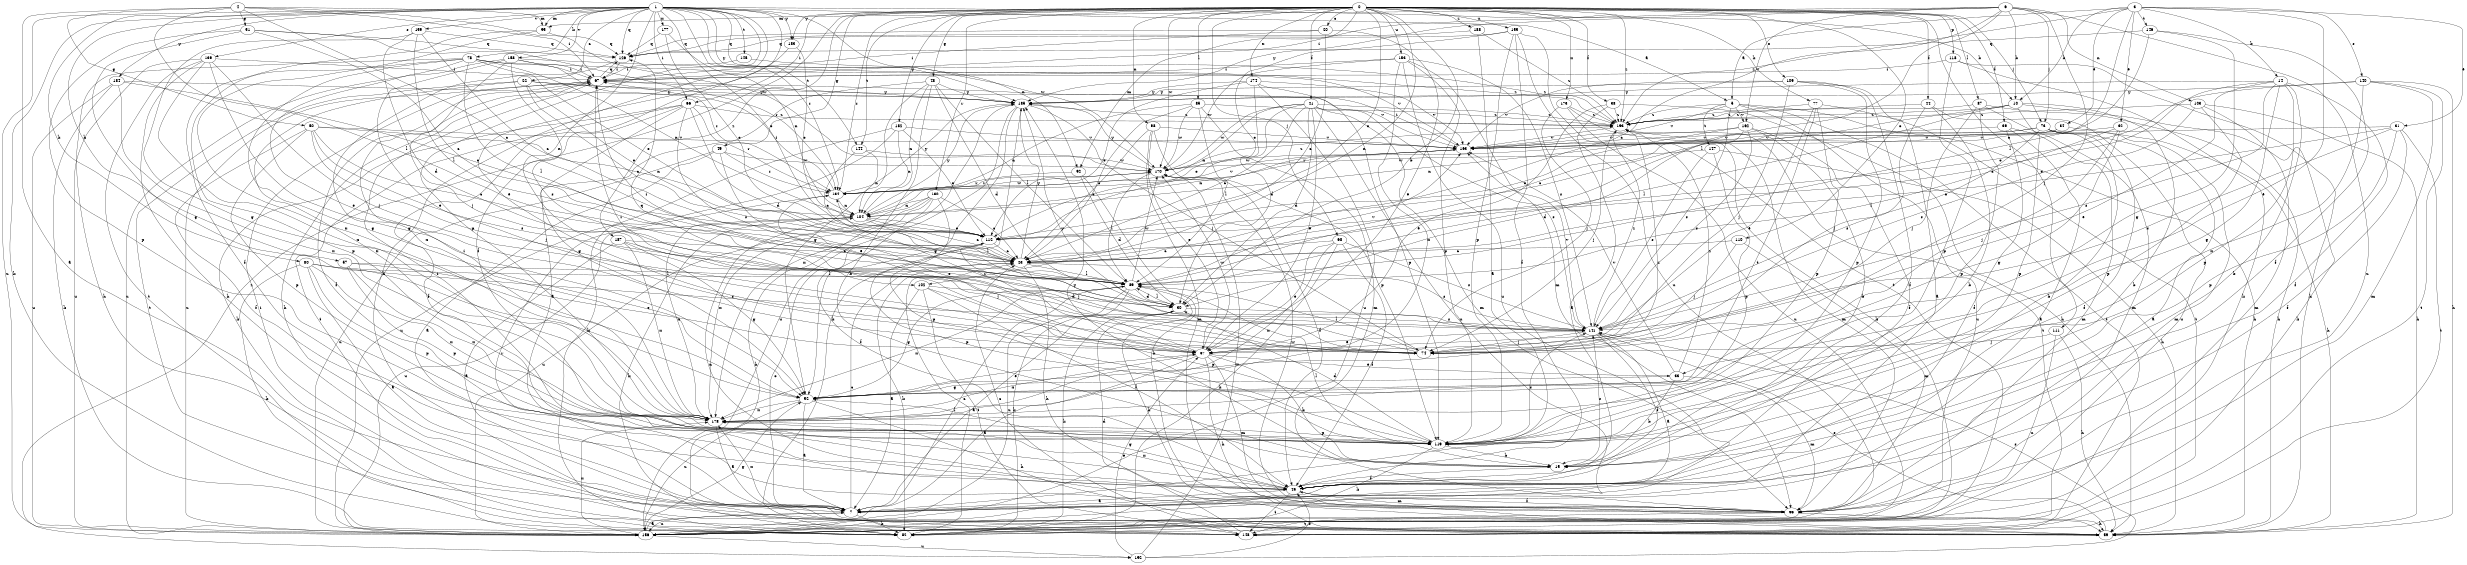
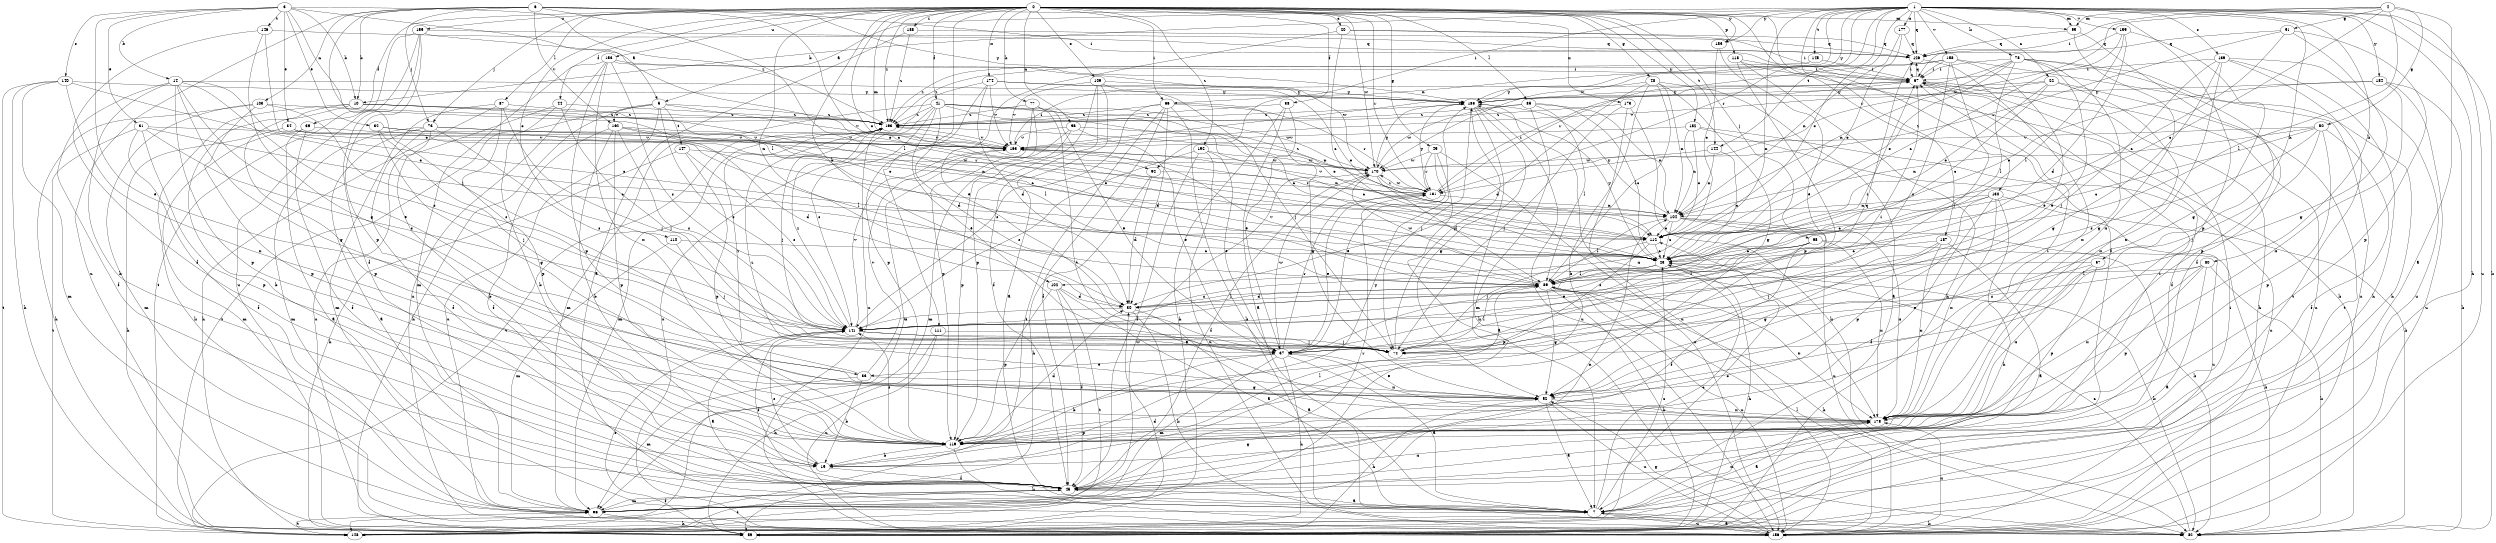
node "134": label "134" -> "131"
edge "162" -> "119": added, label "p"
edge "156" -> "192": reversed
